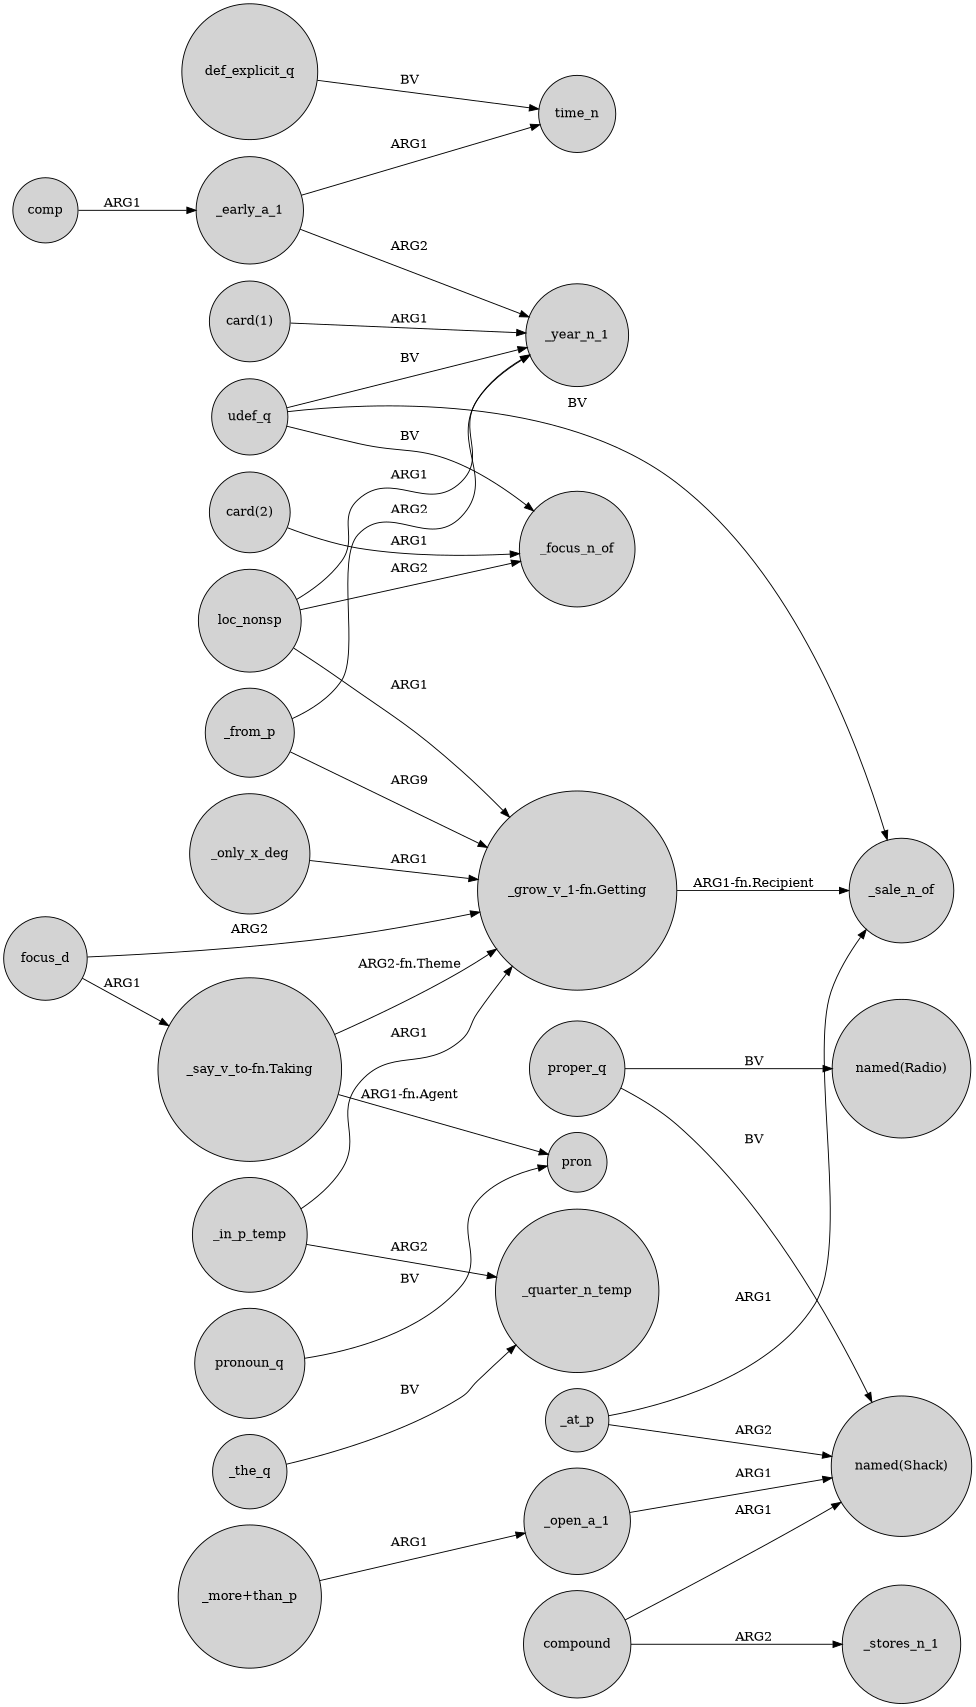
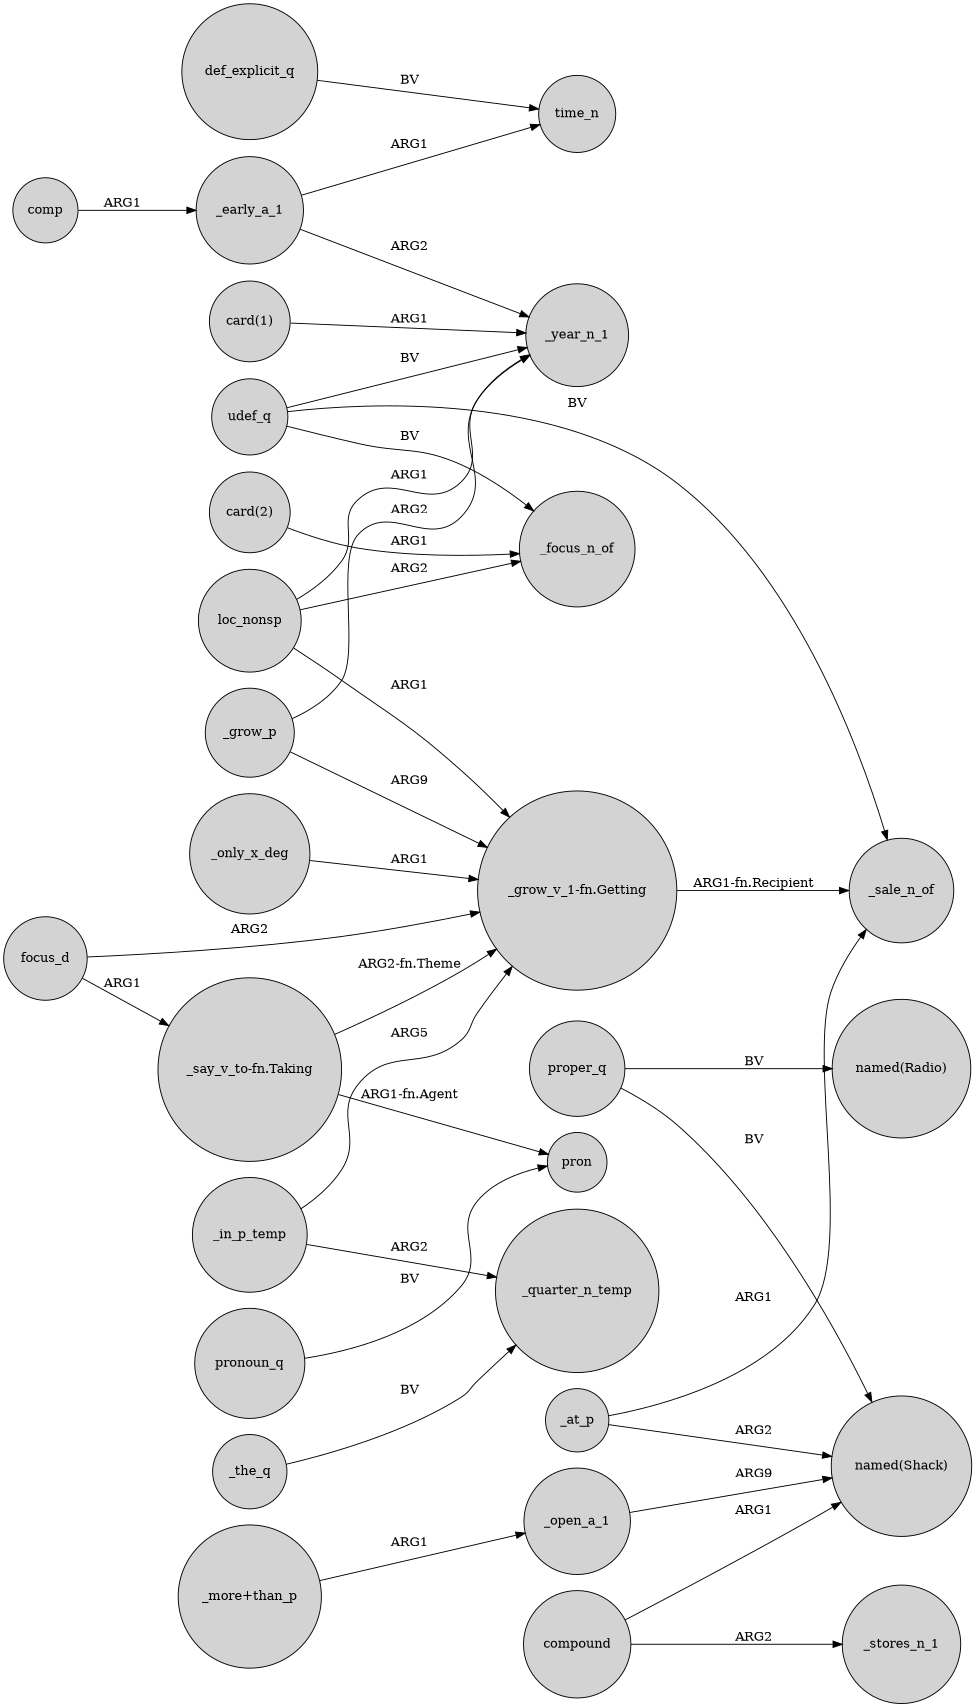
node "_from_p": label "_from_p" -> "_grow_p"
edge "_in_p_temp" -> "_grow_v_1-fn.Getting": label "ARG1" -> "ARG5"
edge "_open_a_1" -> "named(Shack)": label "ARG1" -> "ARG9"
